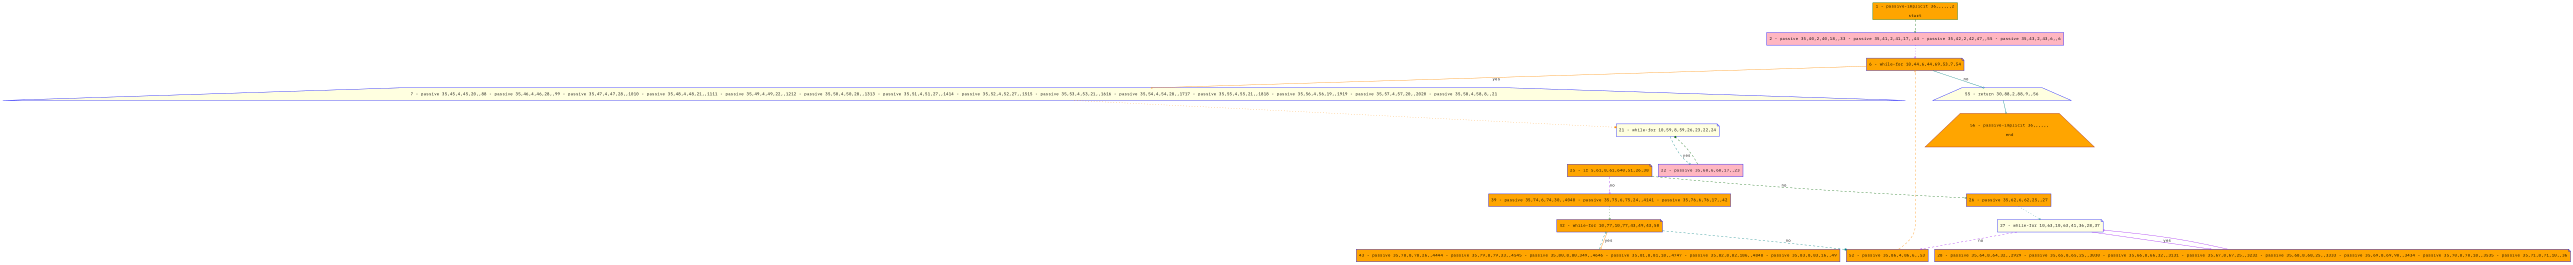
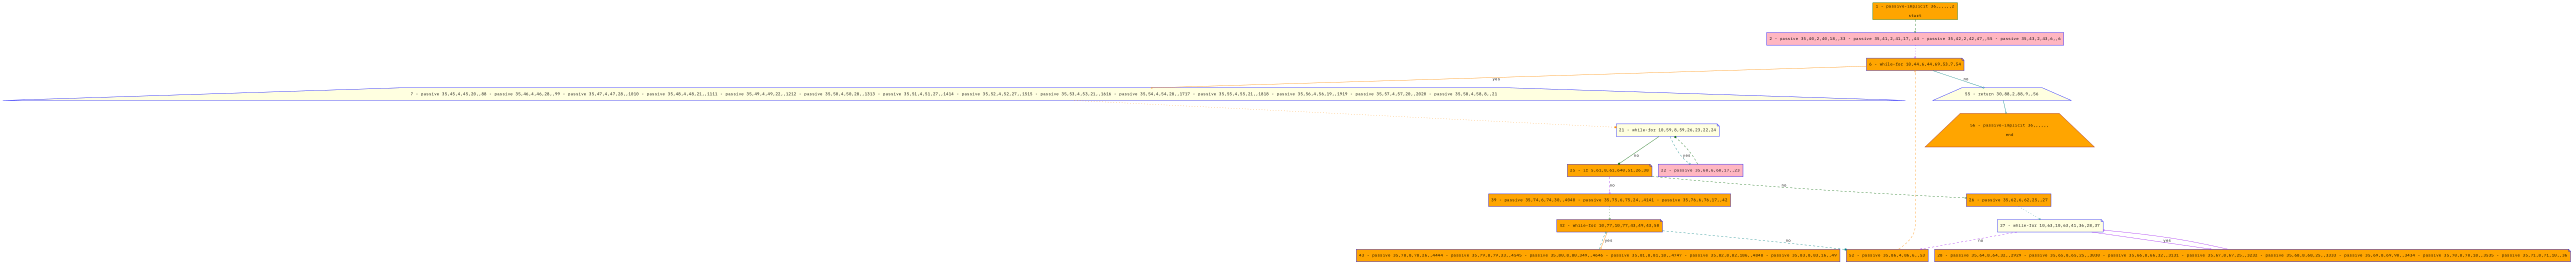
edge "21 - while-for 10,59,8,59,26,23,22,24" -> "25 - if 5,61,8,61,640,51,26,38": added, label "no"
